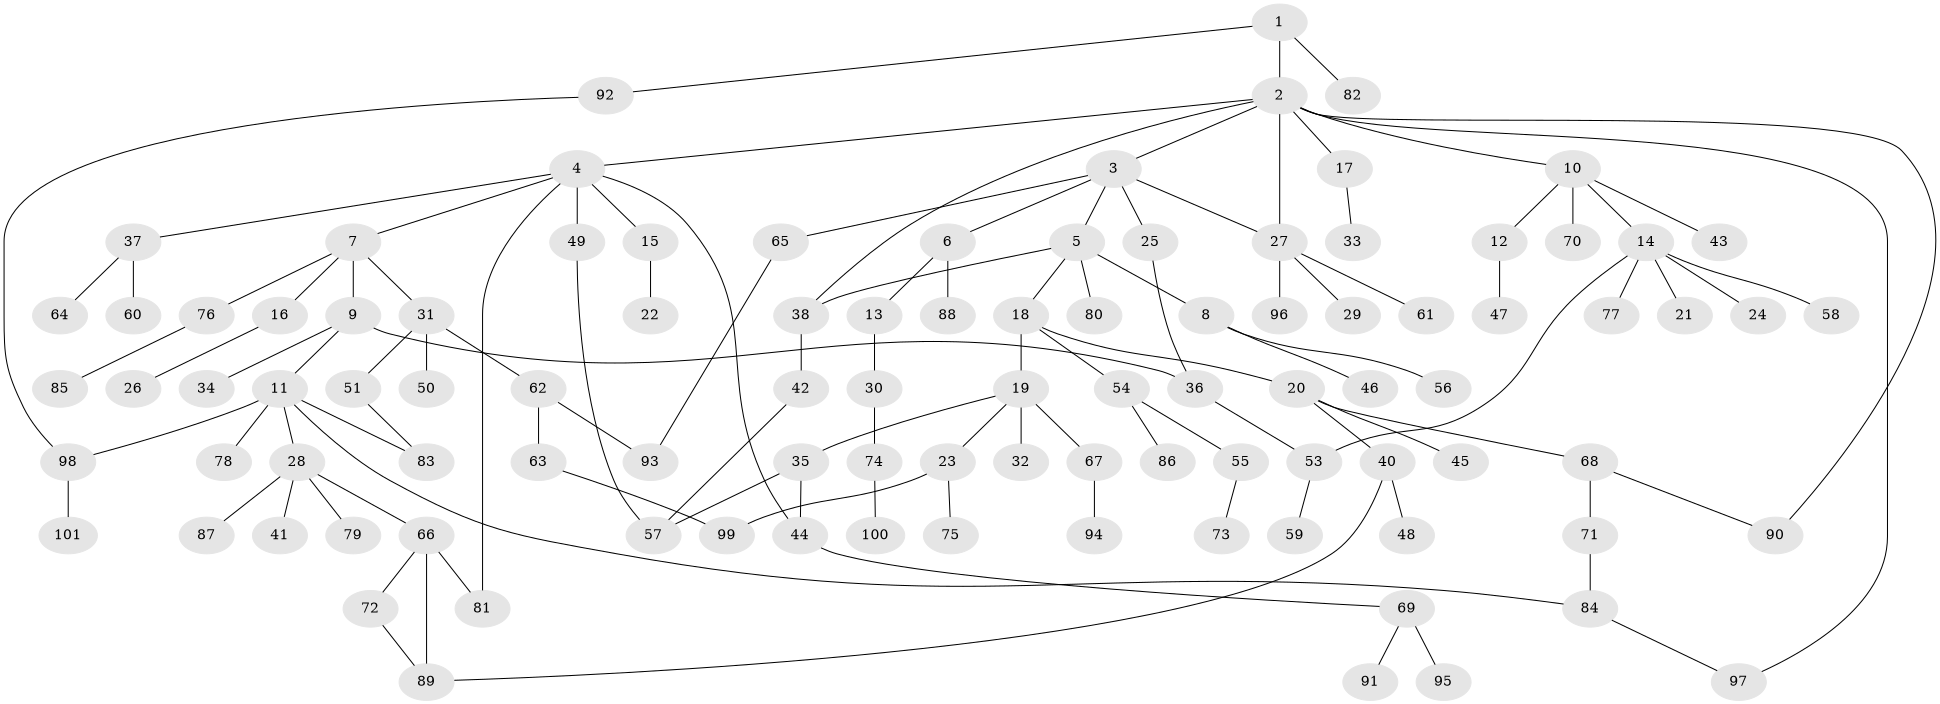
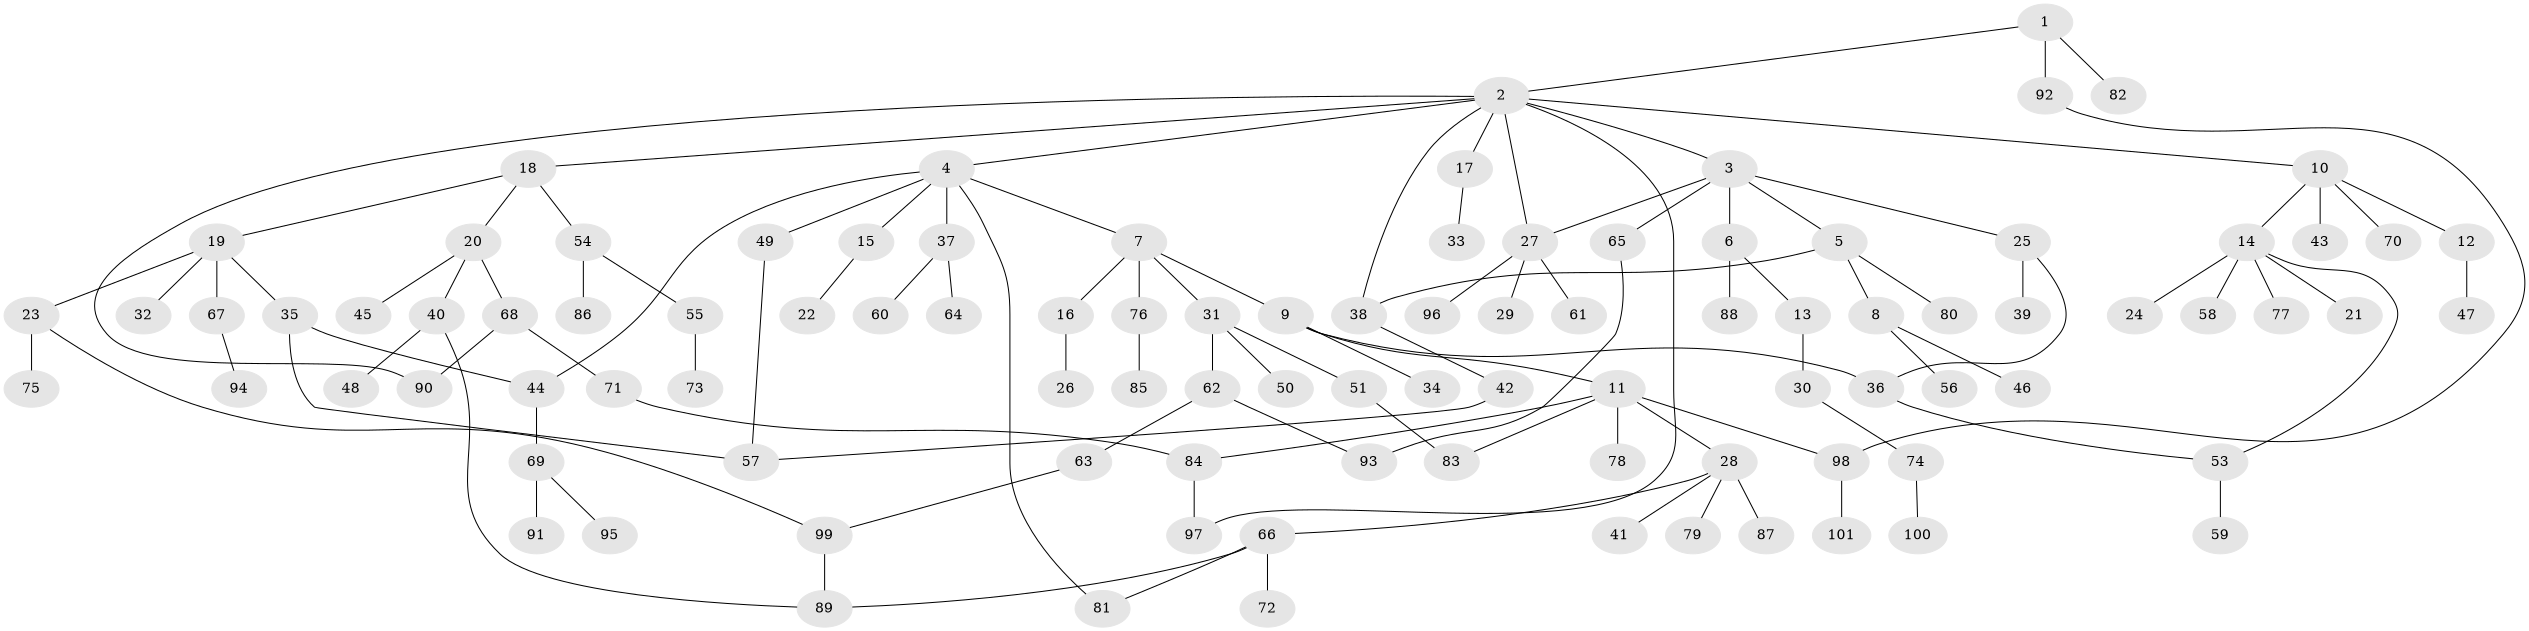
edge "5" -- "18": now "2" -- "18"
node "39": added
edge "72" -- "89": now "99" -- "89"
